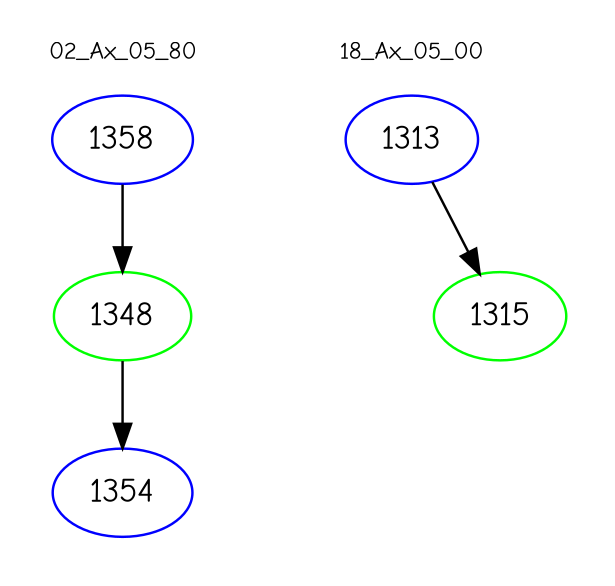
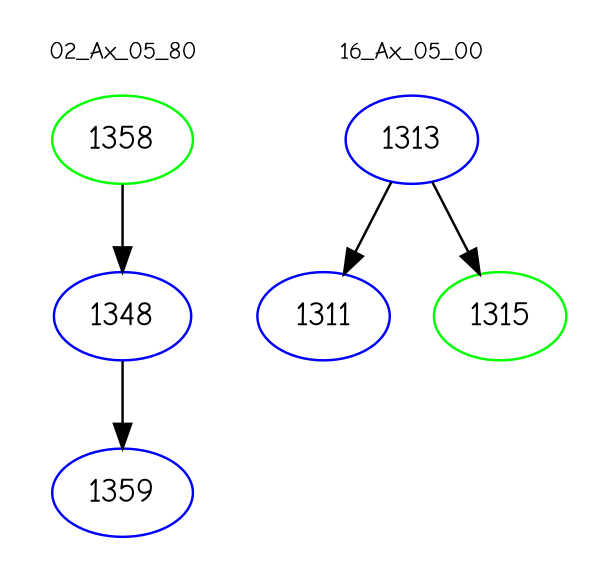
cluster "18_Ax_05_00": label "18_Ax_05_00" -> "16_Ax_05_00"
node "1358": color blue -> green
node "1348": color green -> blue
node "1311": added
node "1354": label "1354" -> "1359"
